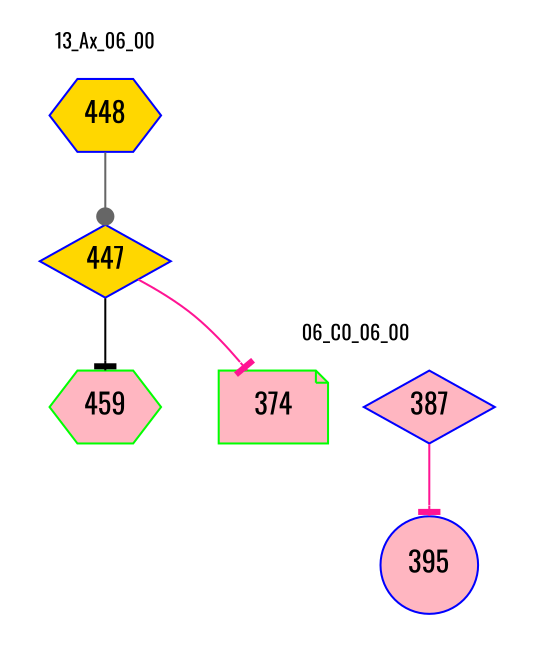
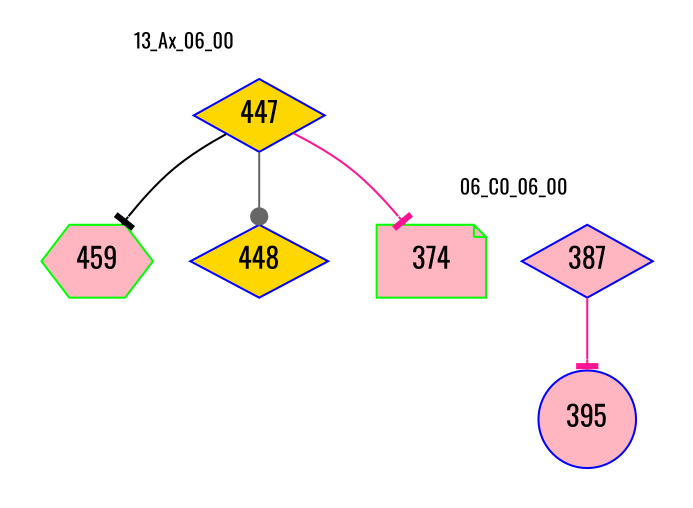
node "448": shape hexagon -> diamond
edge "448" -> "447": reversed
